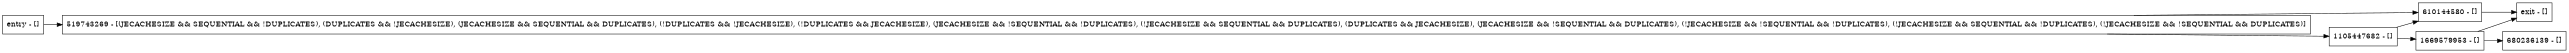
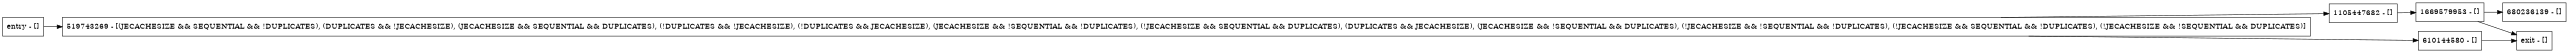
edge "1105447682 - []" -> "610144580 - []": removed
